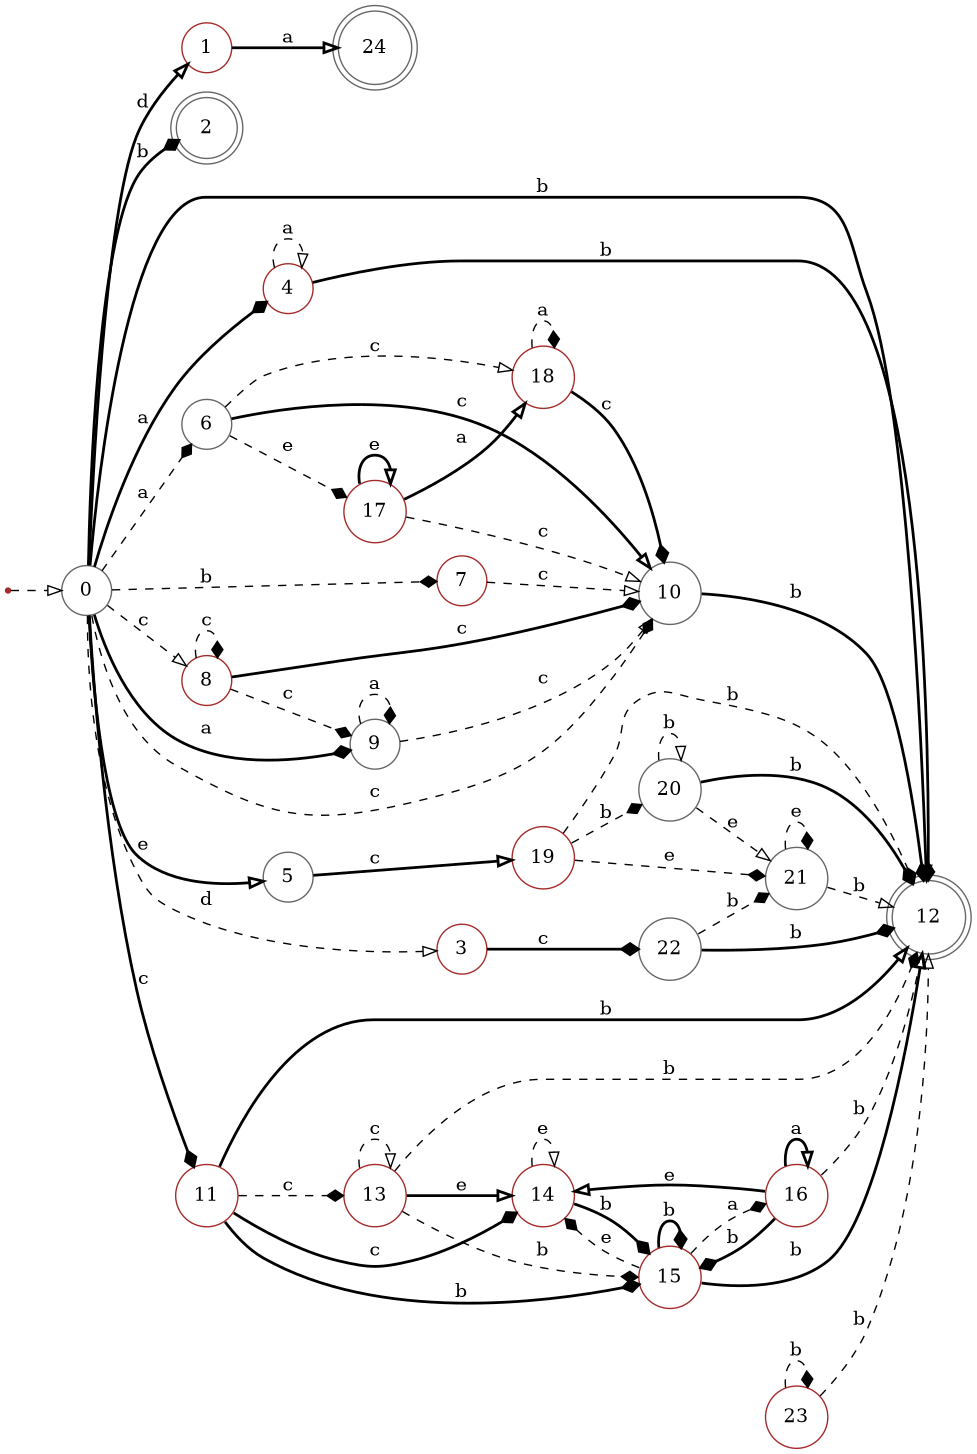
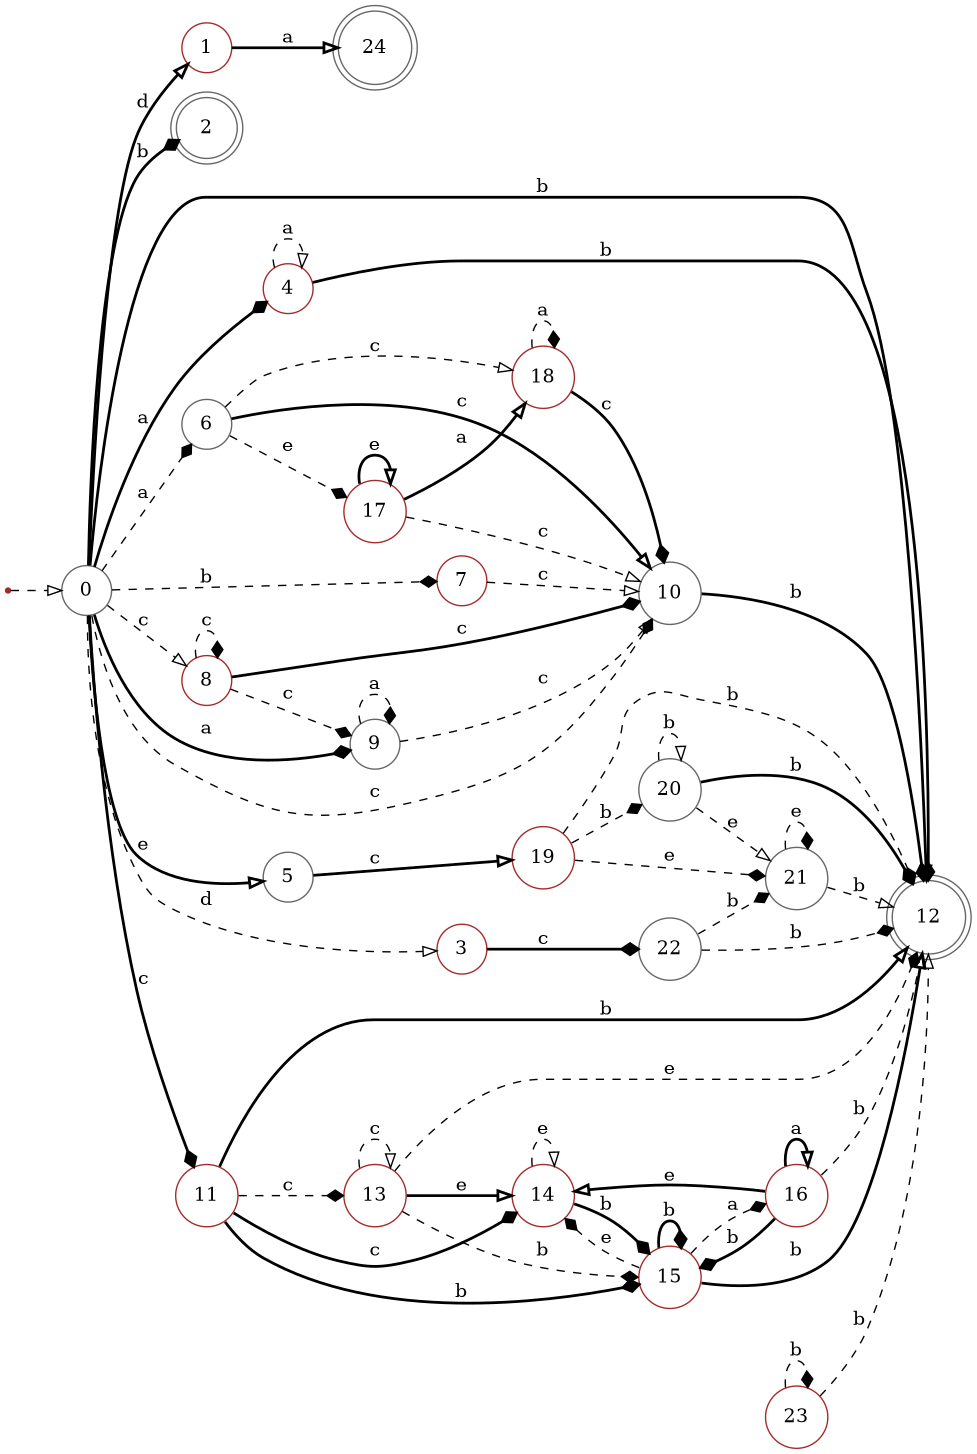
edge "22" -> "12": style bold -> dashed
edge "13" -> "12": label "b" -> "e"
